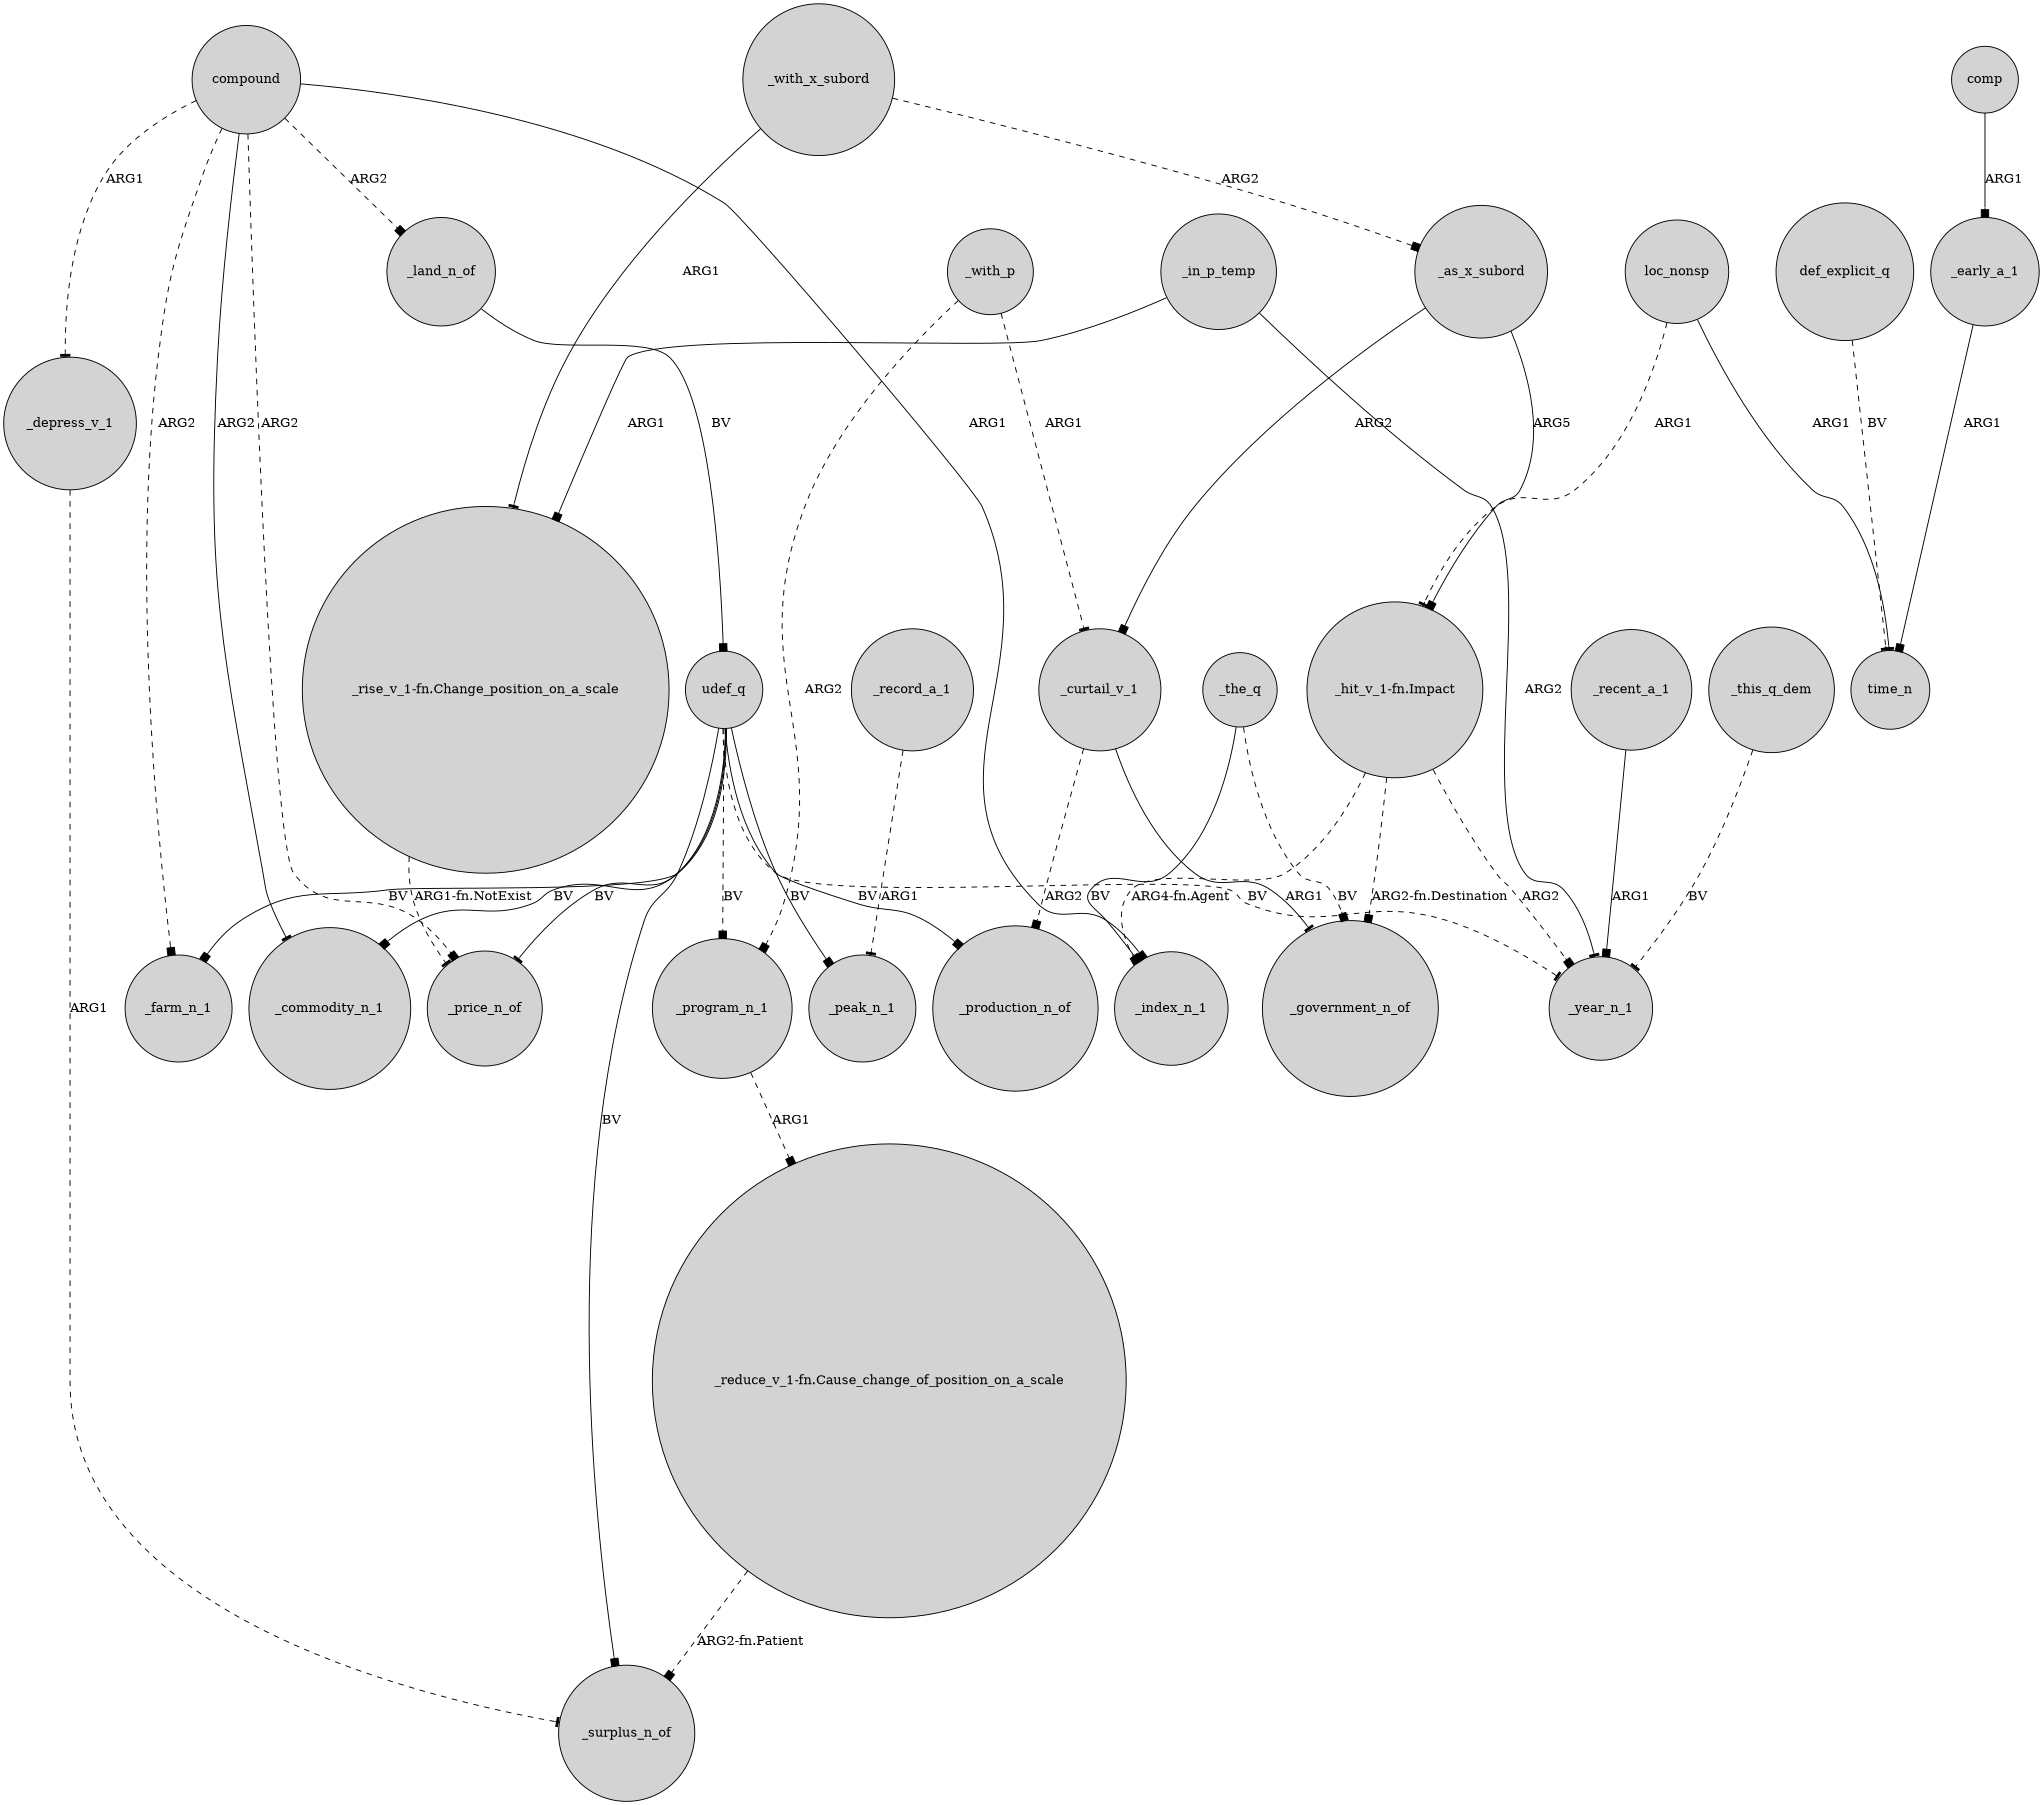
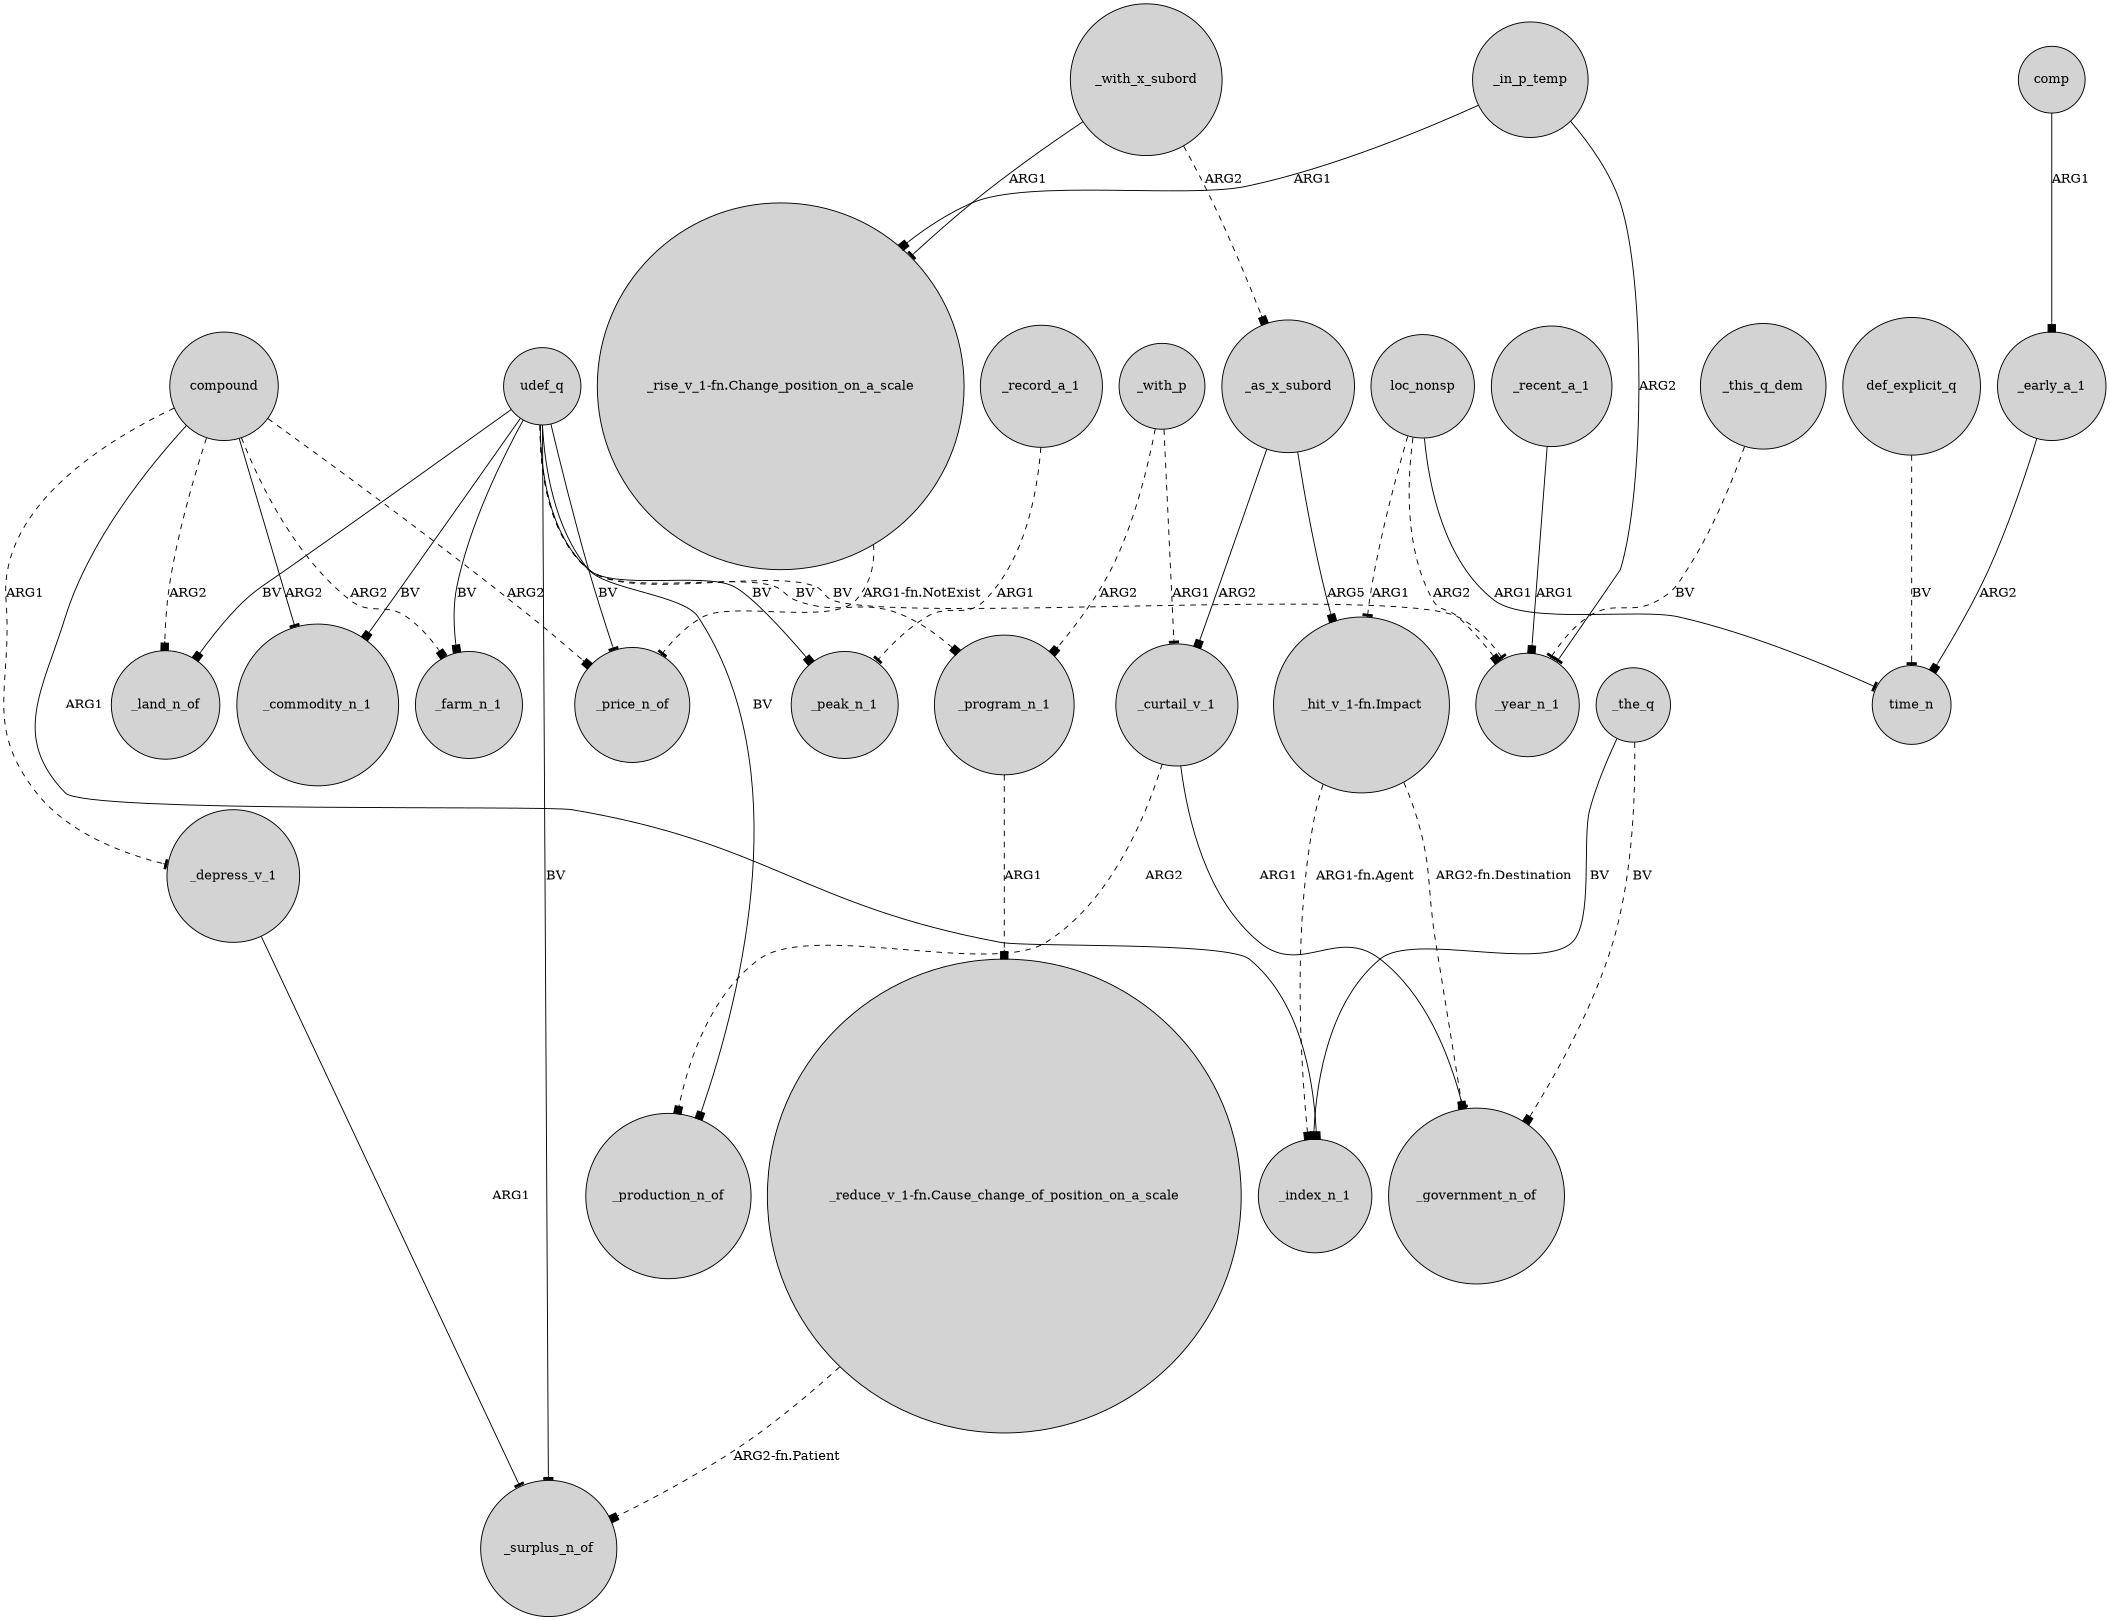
edge "_land_n_of" -> "udef_q": reversed
edge "_early_a_1" -> "time_n": label "ARG1" -> "ARG2"
edge "_hit_v_1-fn.Impact" -> "_year_n_1": now "loc_nonsp" -> "_year_n_1"
edge "_hit_v_1-fn.Impact" -> "_index_n_1": label "ARG4-fn.Agent" -> "ARG1-fn.Agent"
edge "udef_q" -> "_surplus_n_of": arrowhead box -> tee
edge "_depress_v_1" -> "_surplus_n_of": style dashed -> solid
